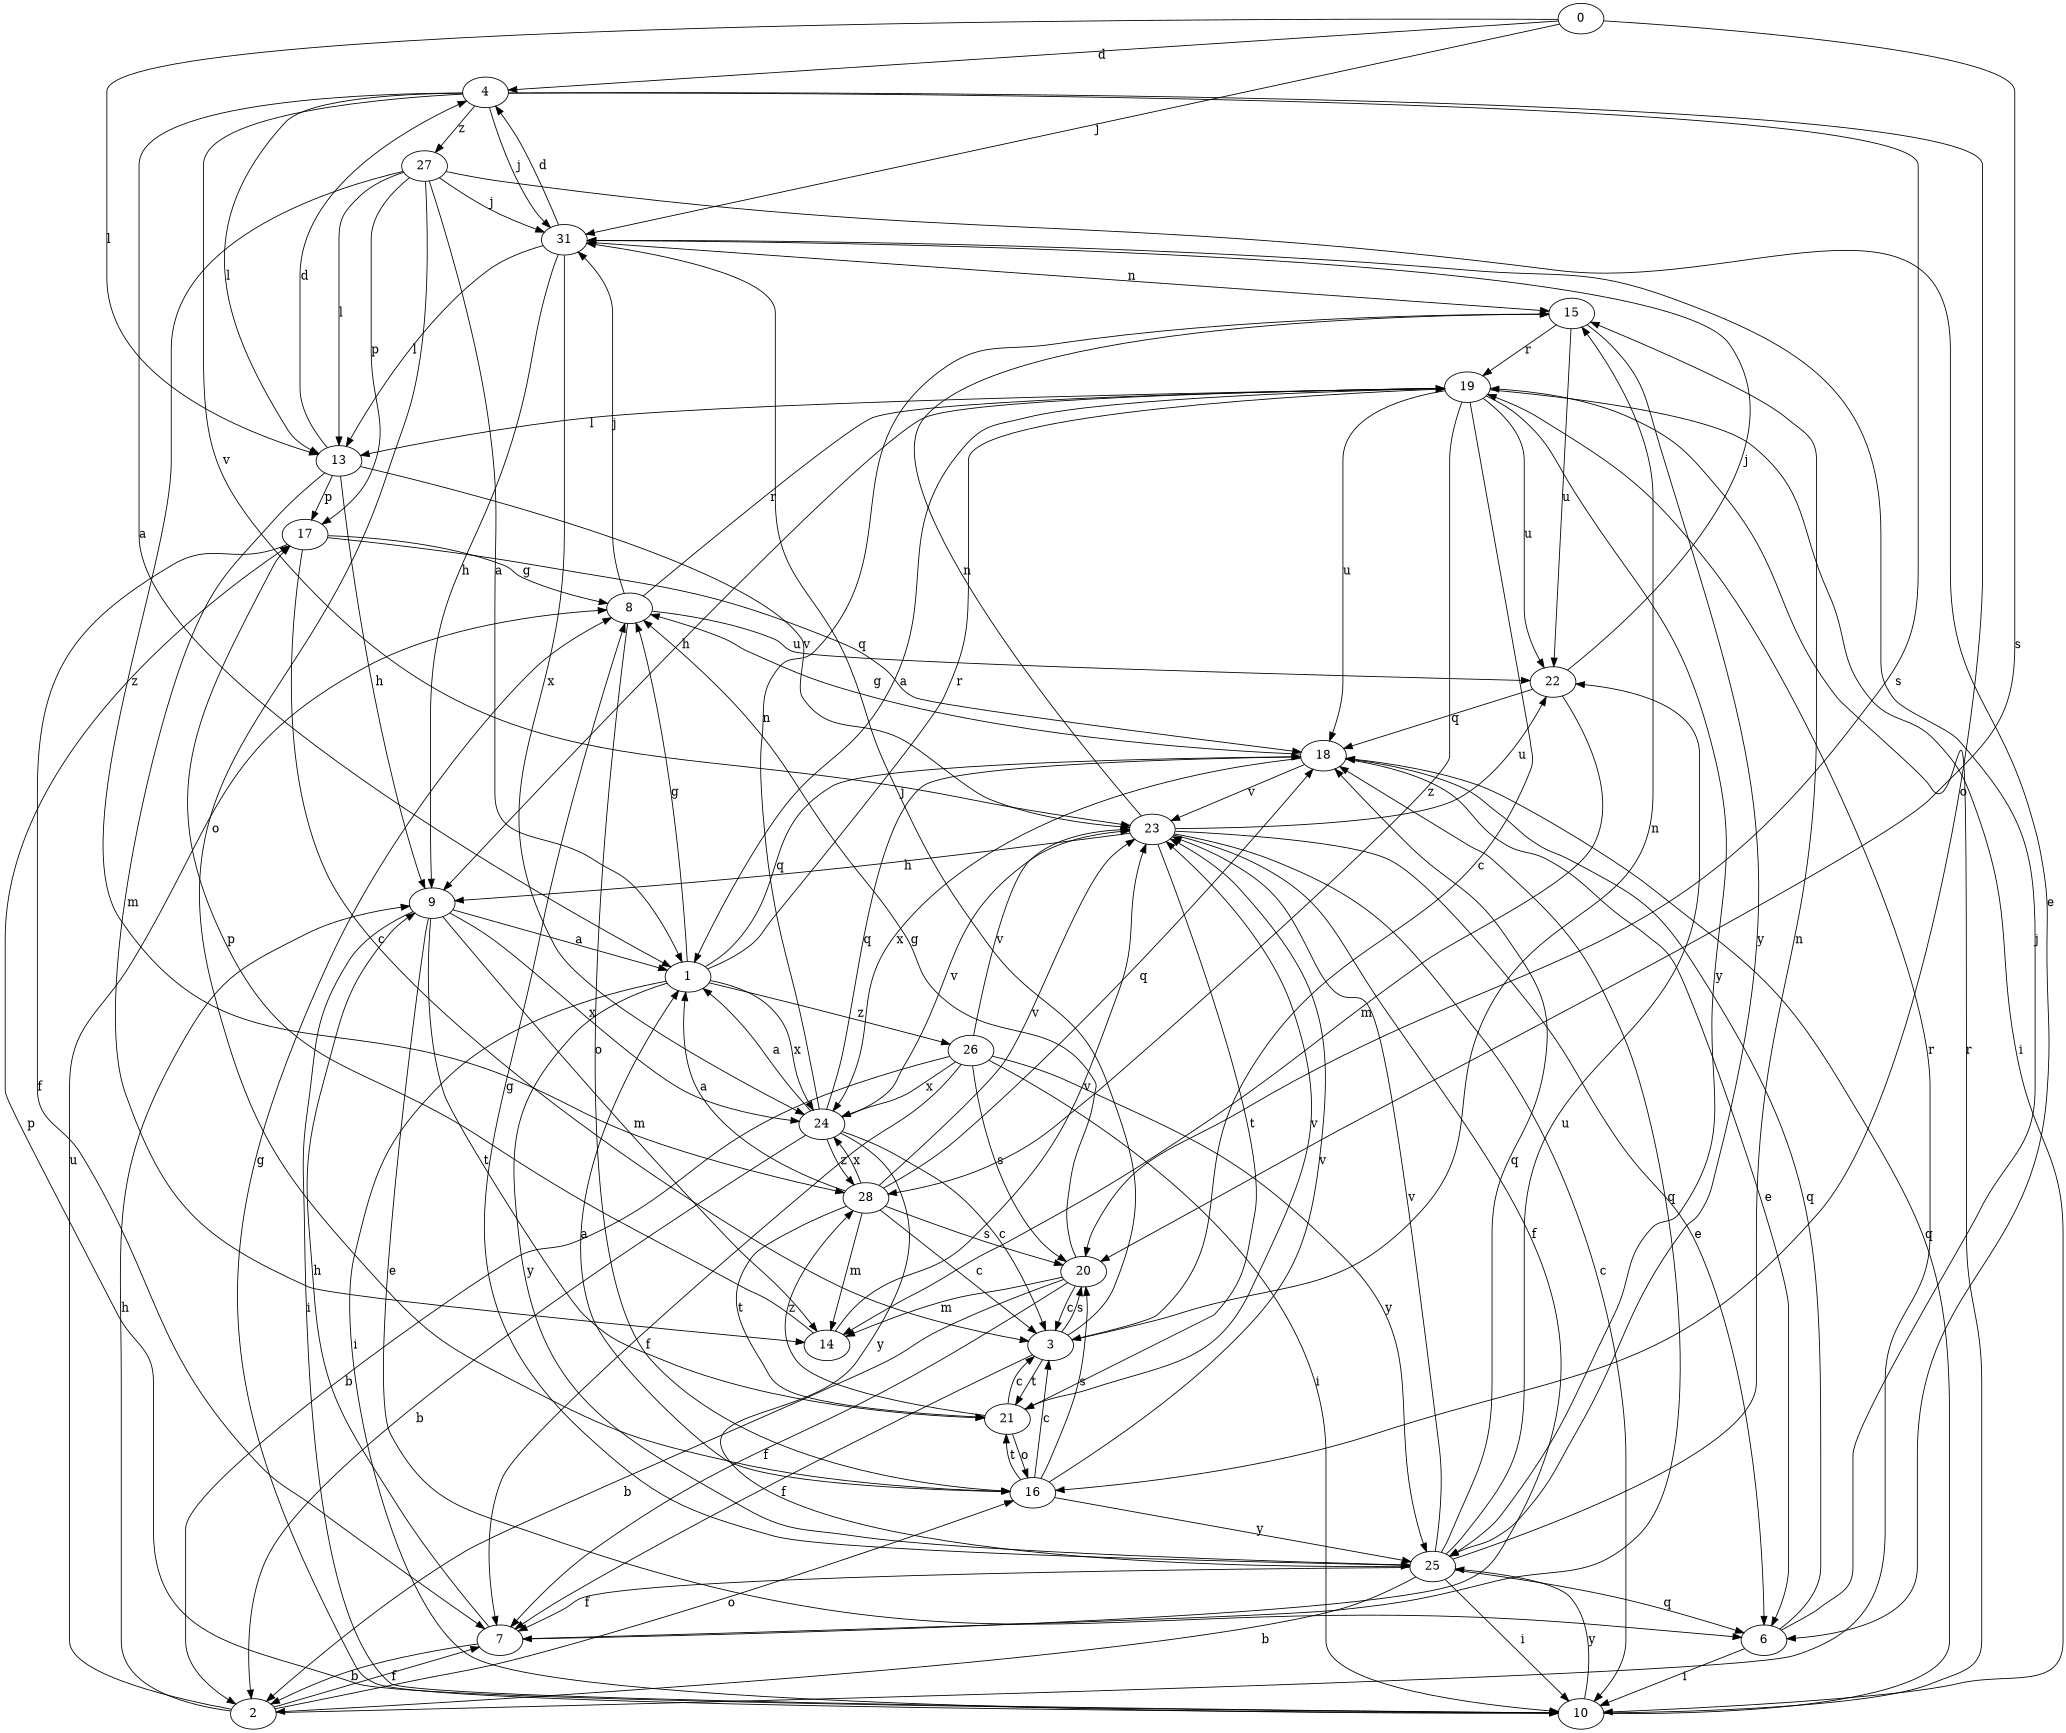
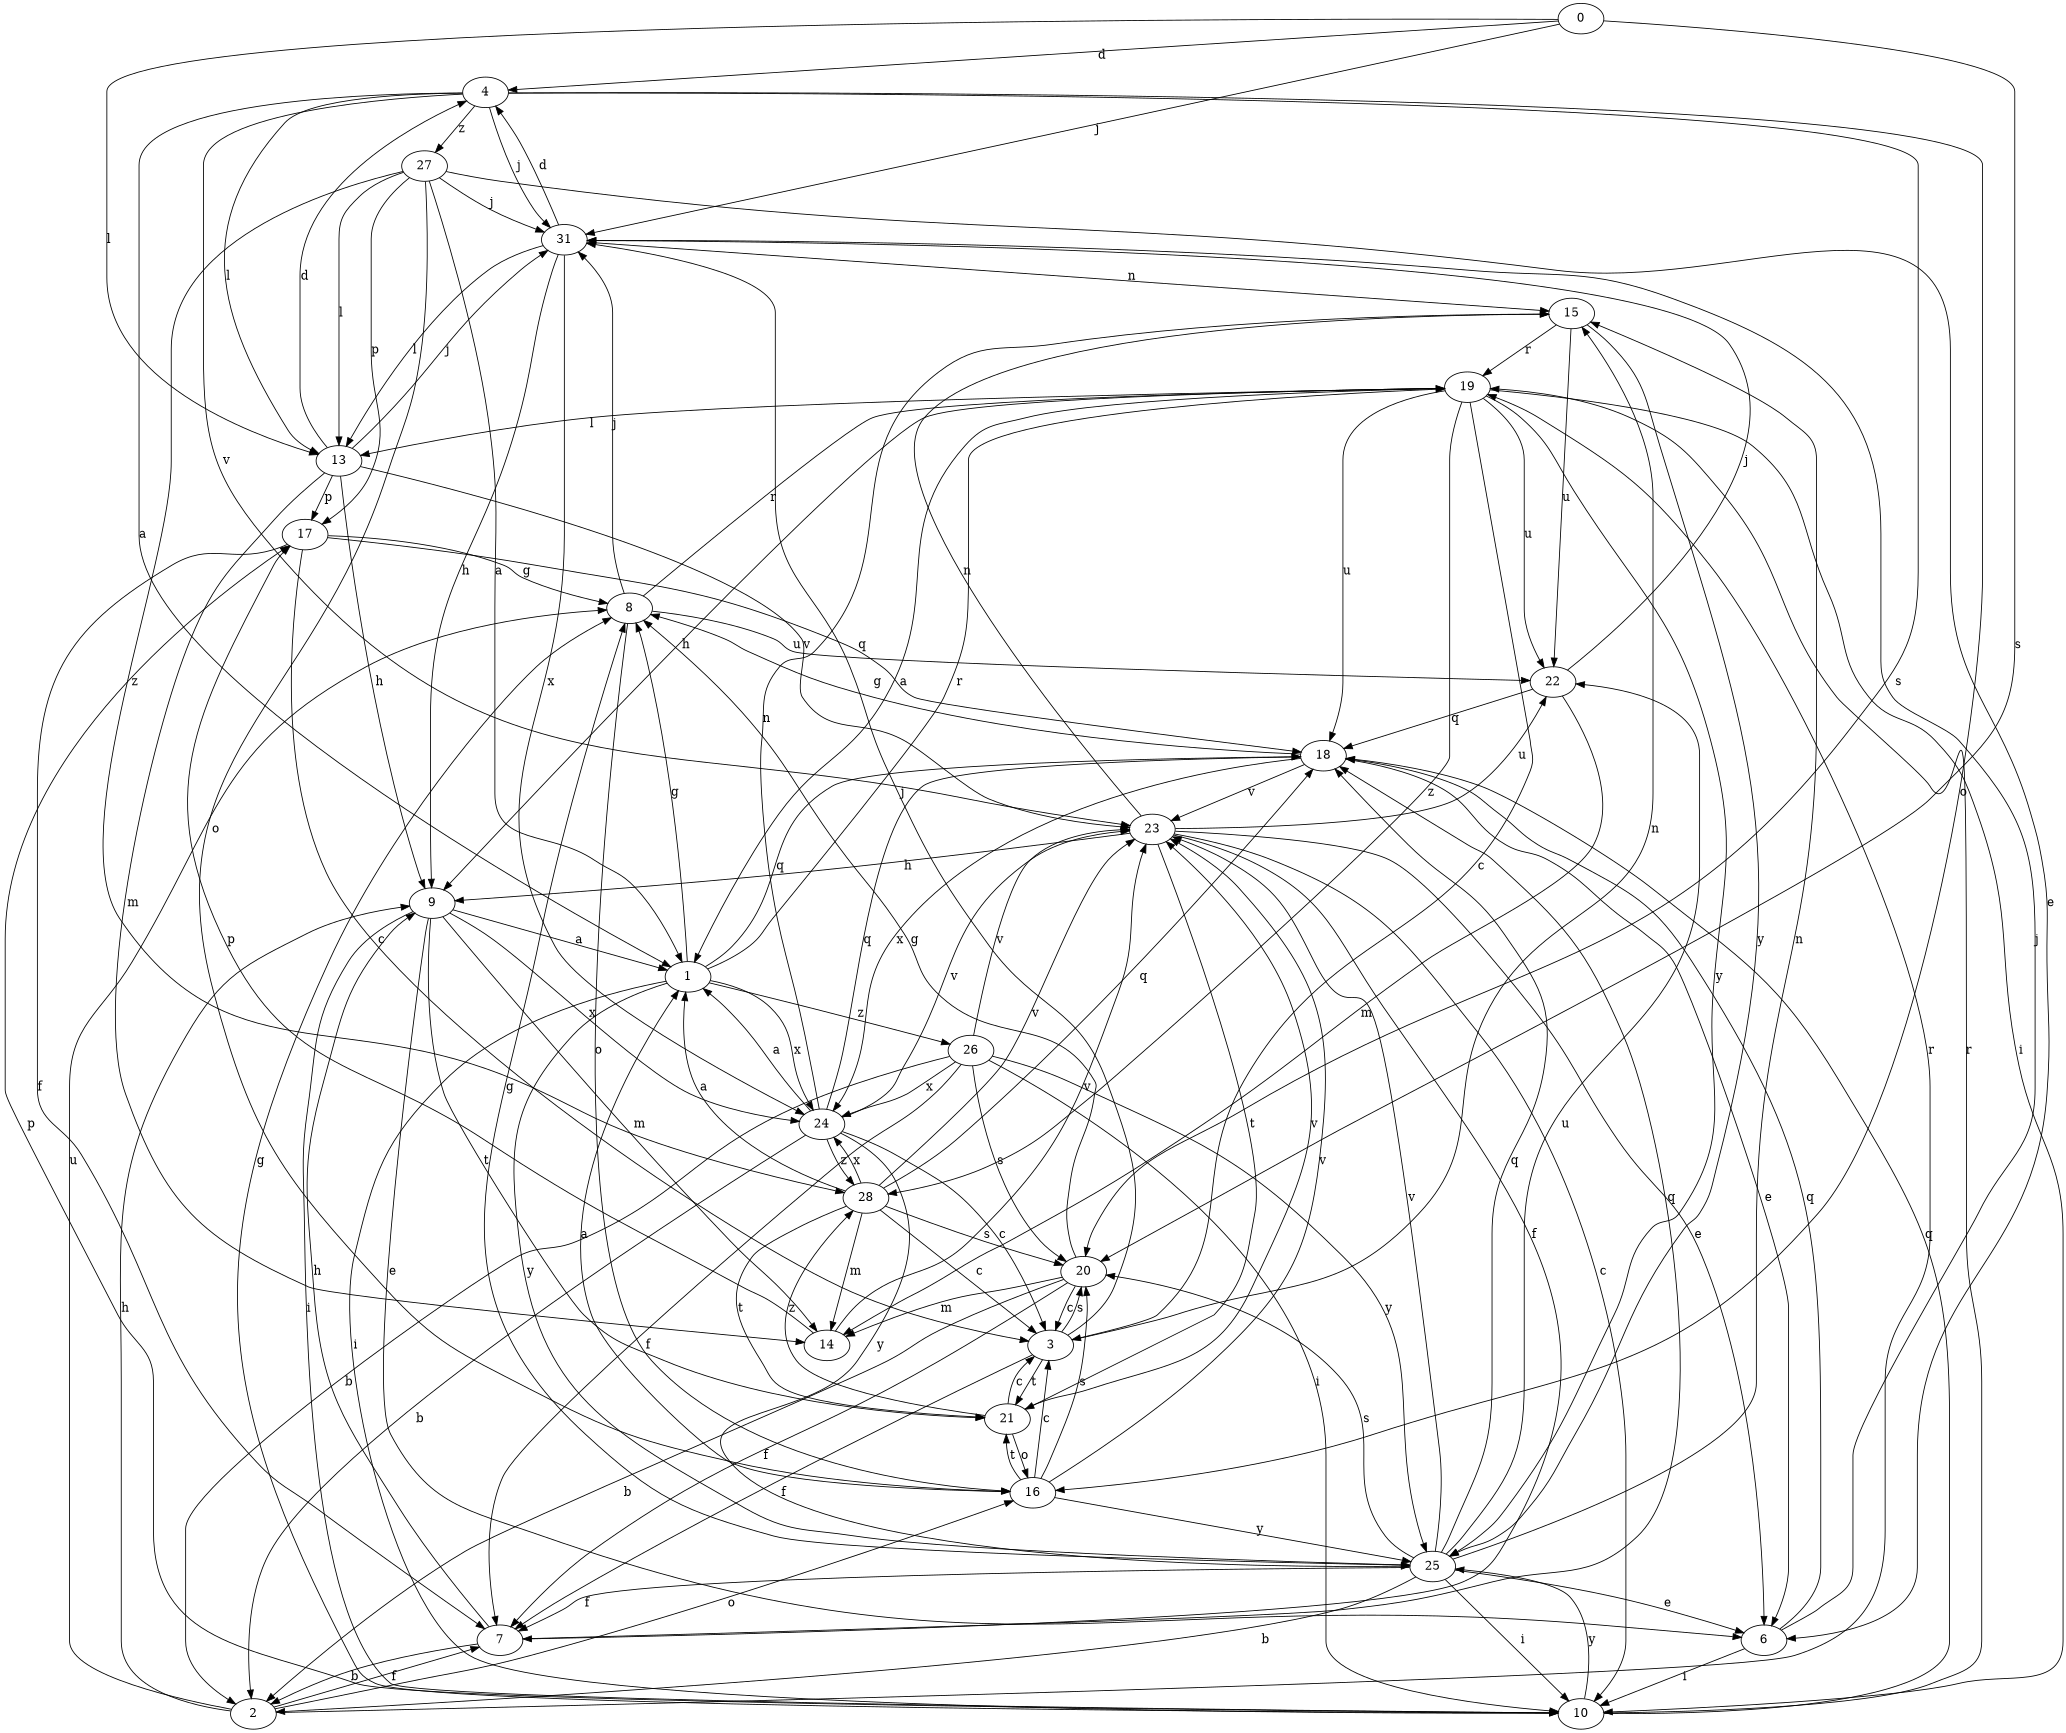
edge "13" -> "31": added, label "j"
edge "25" -> "20": added, label "s"
edge "25" -> "6": label "q" -> "e"
